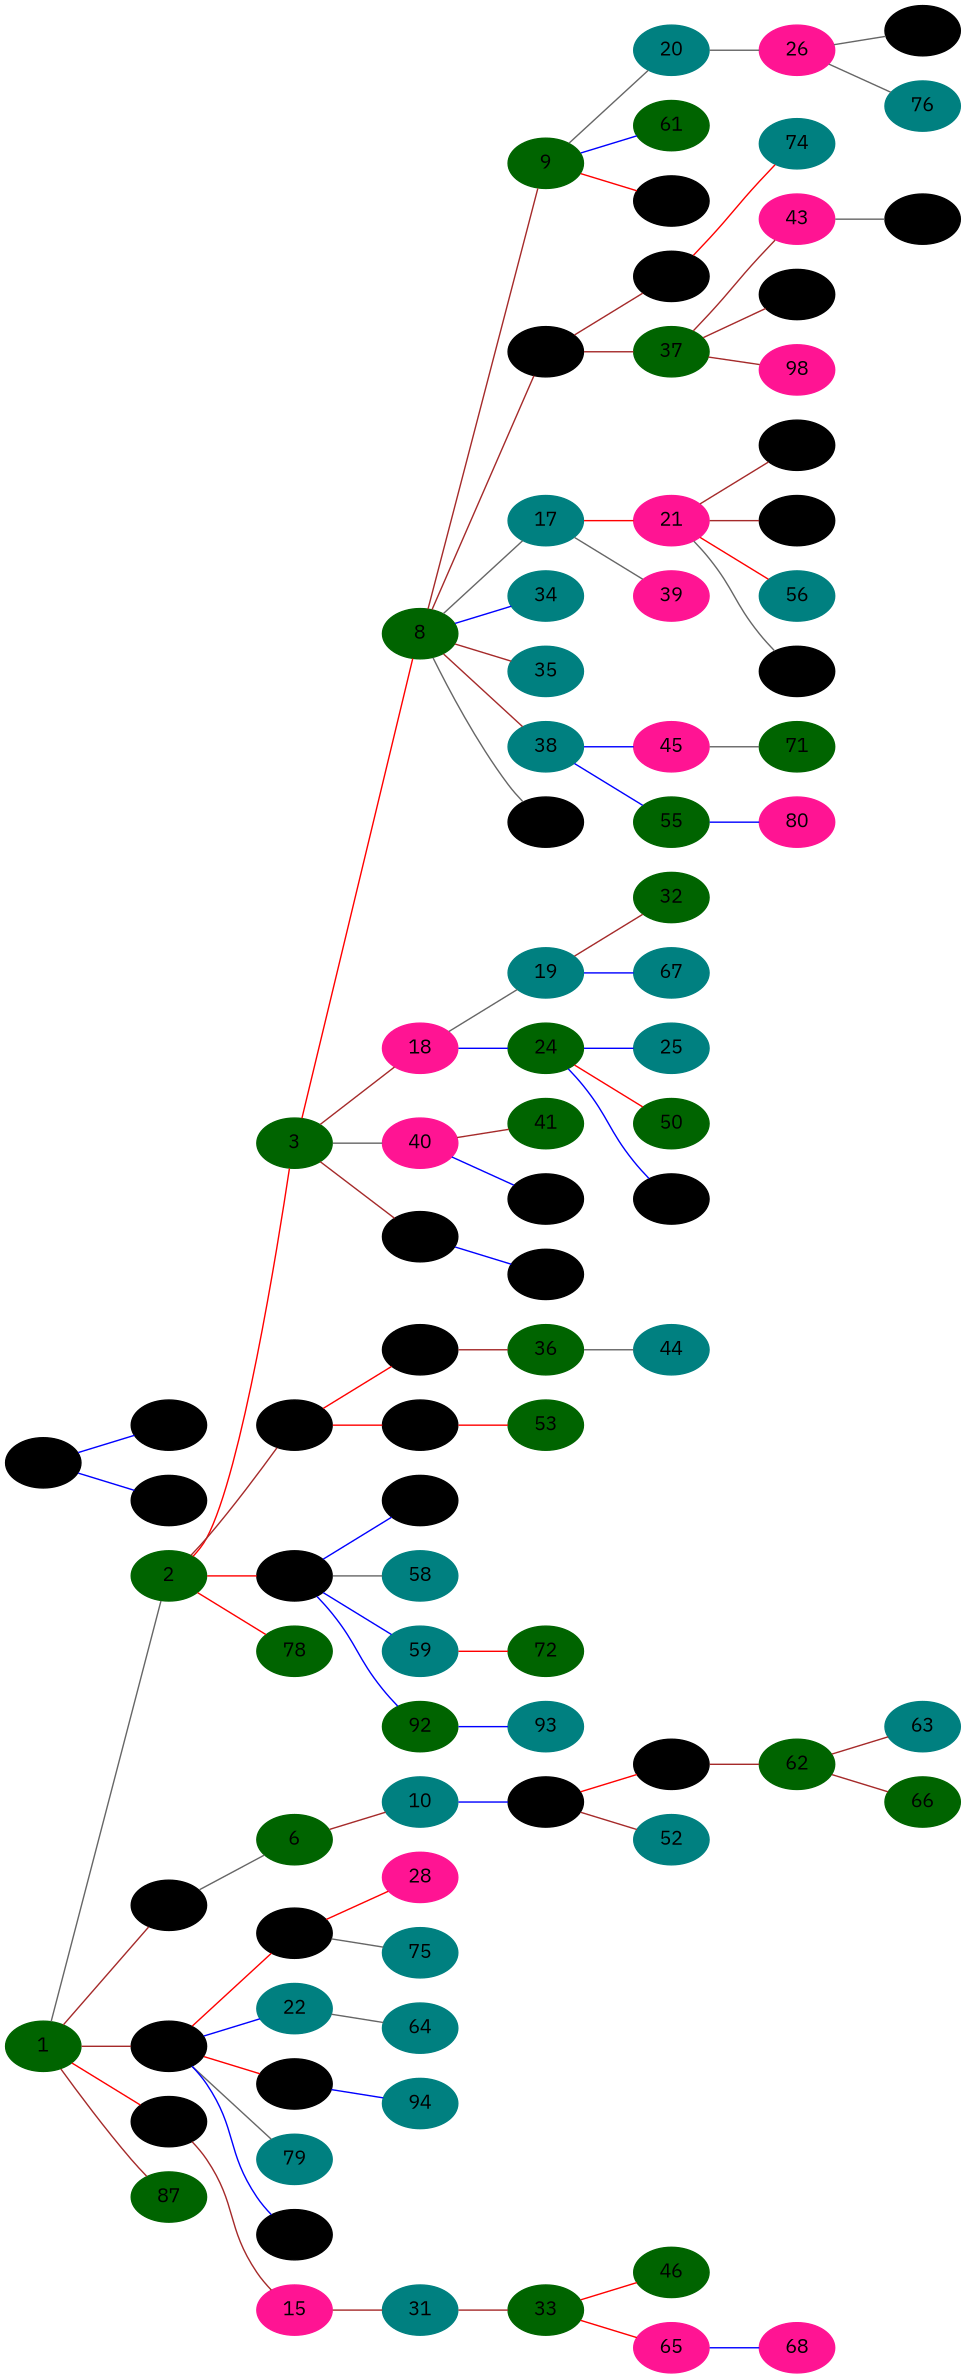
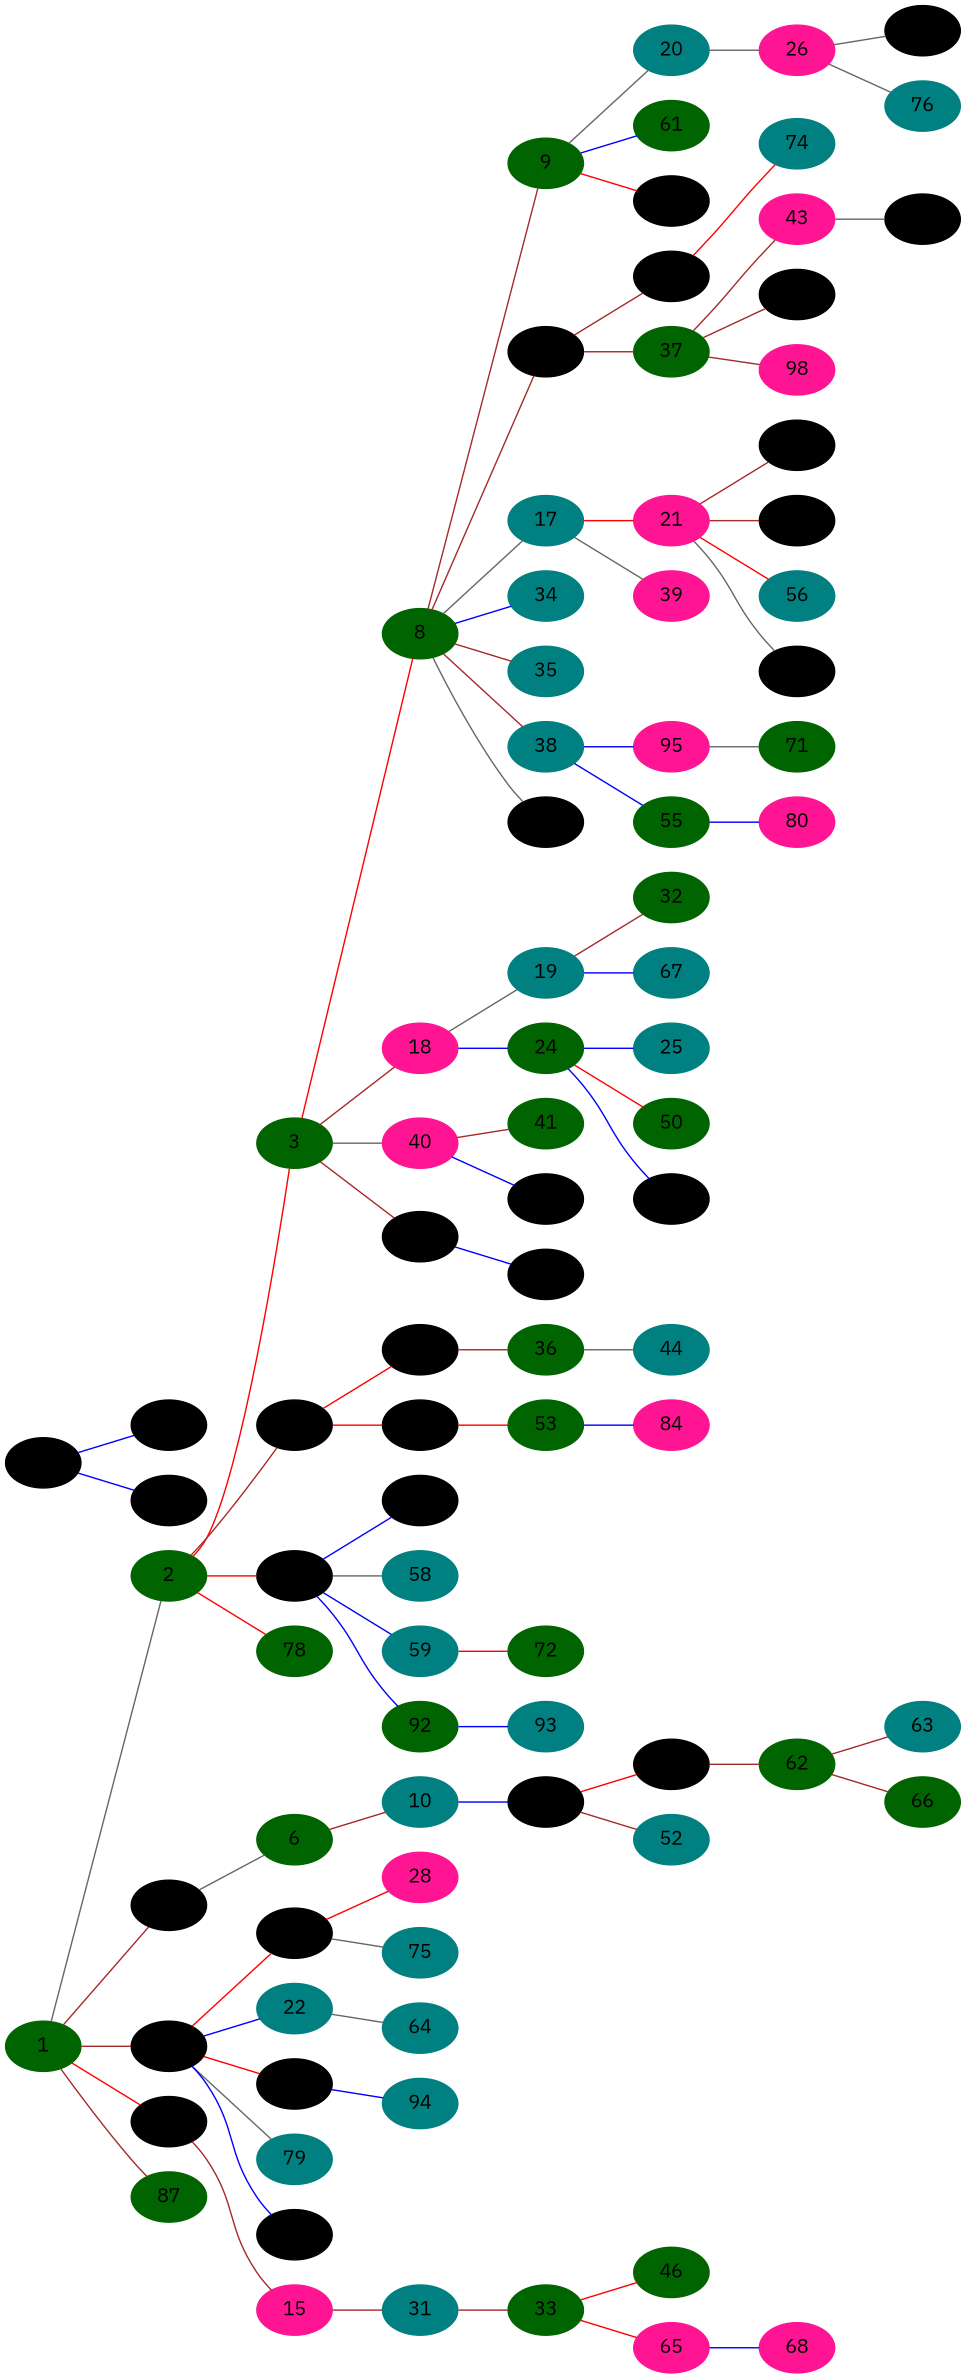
node "45": label "45" -> "95"
node "84": added
